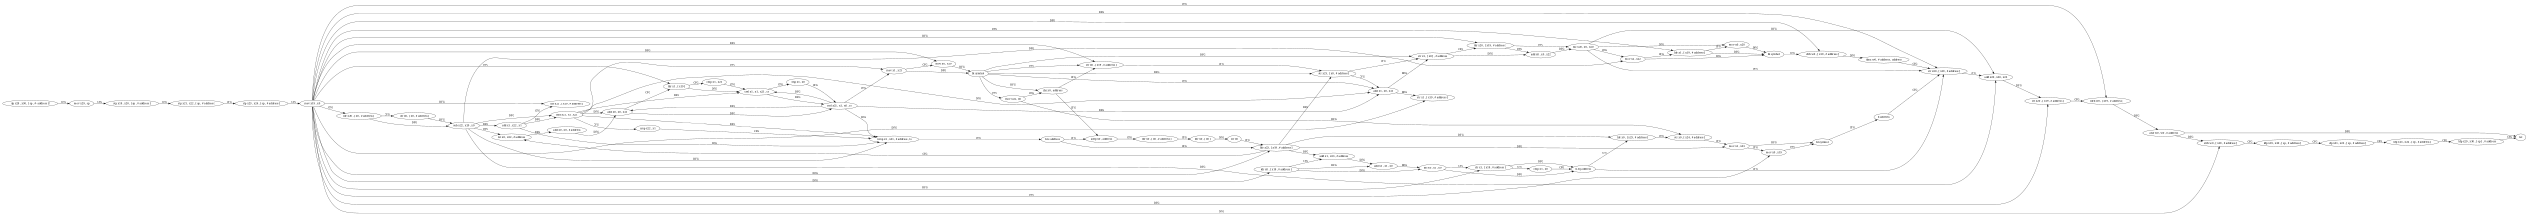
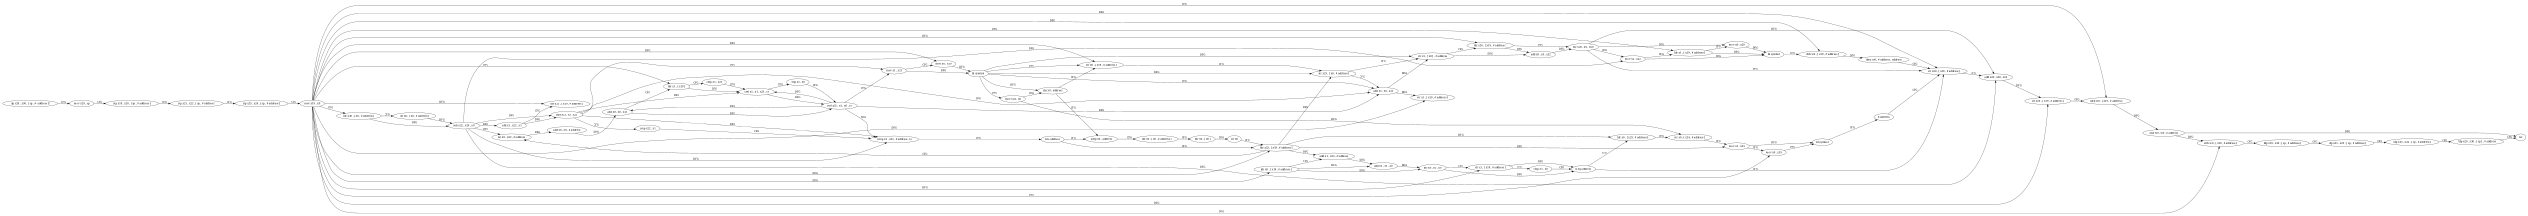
edge "add x21 , x1 , x21" -> "add x0 , x0 , x21": removed, label "DFG"
edge "add x1 , x22 , x1" -> "ccmp x1 , x21 , # address , ls": removed, label "DFG"
